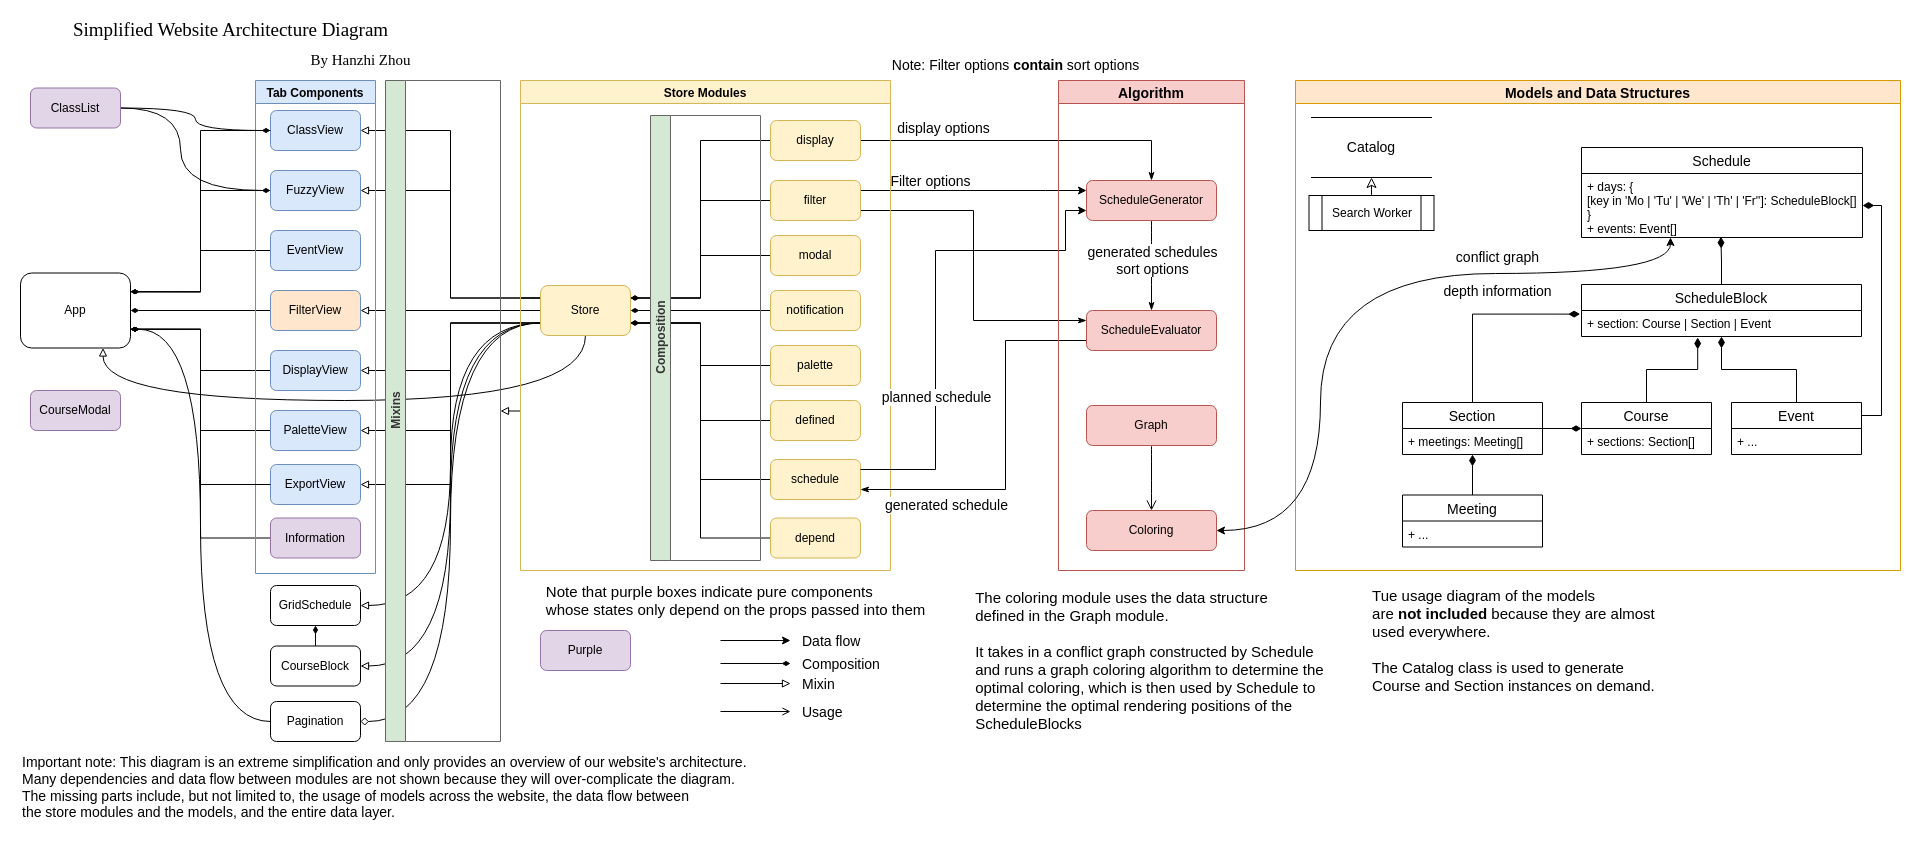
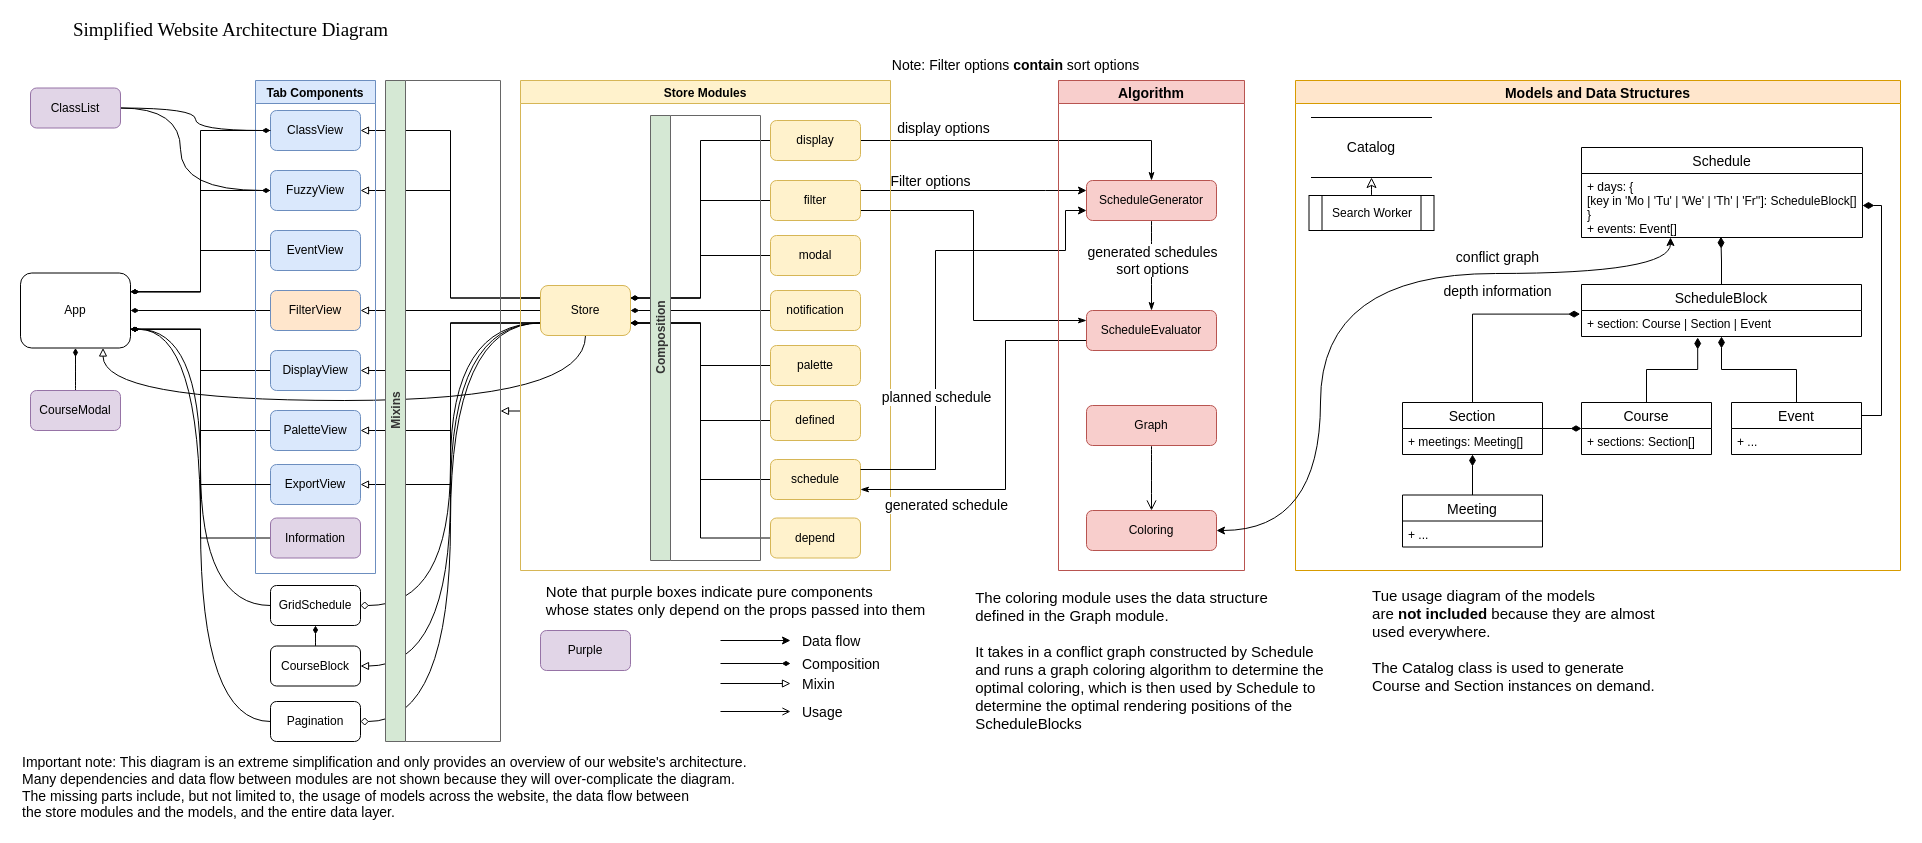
node "By Hanzhi Zhou": removed
edge "CourseModal" -> "App": added
edge "GridSchedule" -> "App": added
edge "Store" -> "GridSchedule": arrowhead block -> diamond
